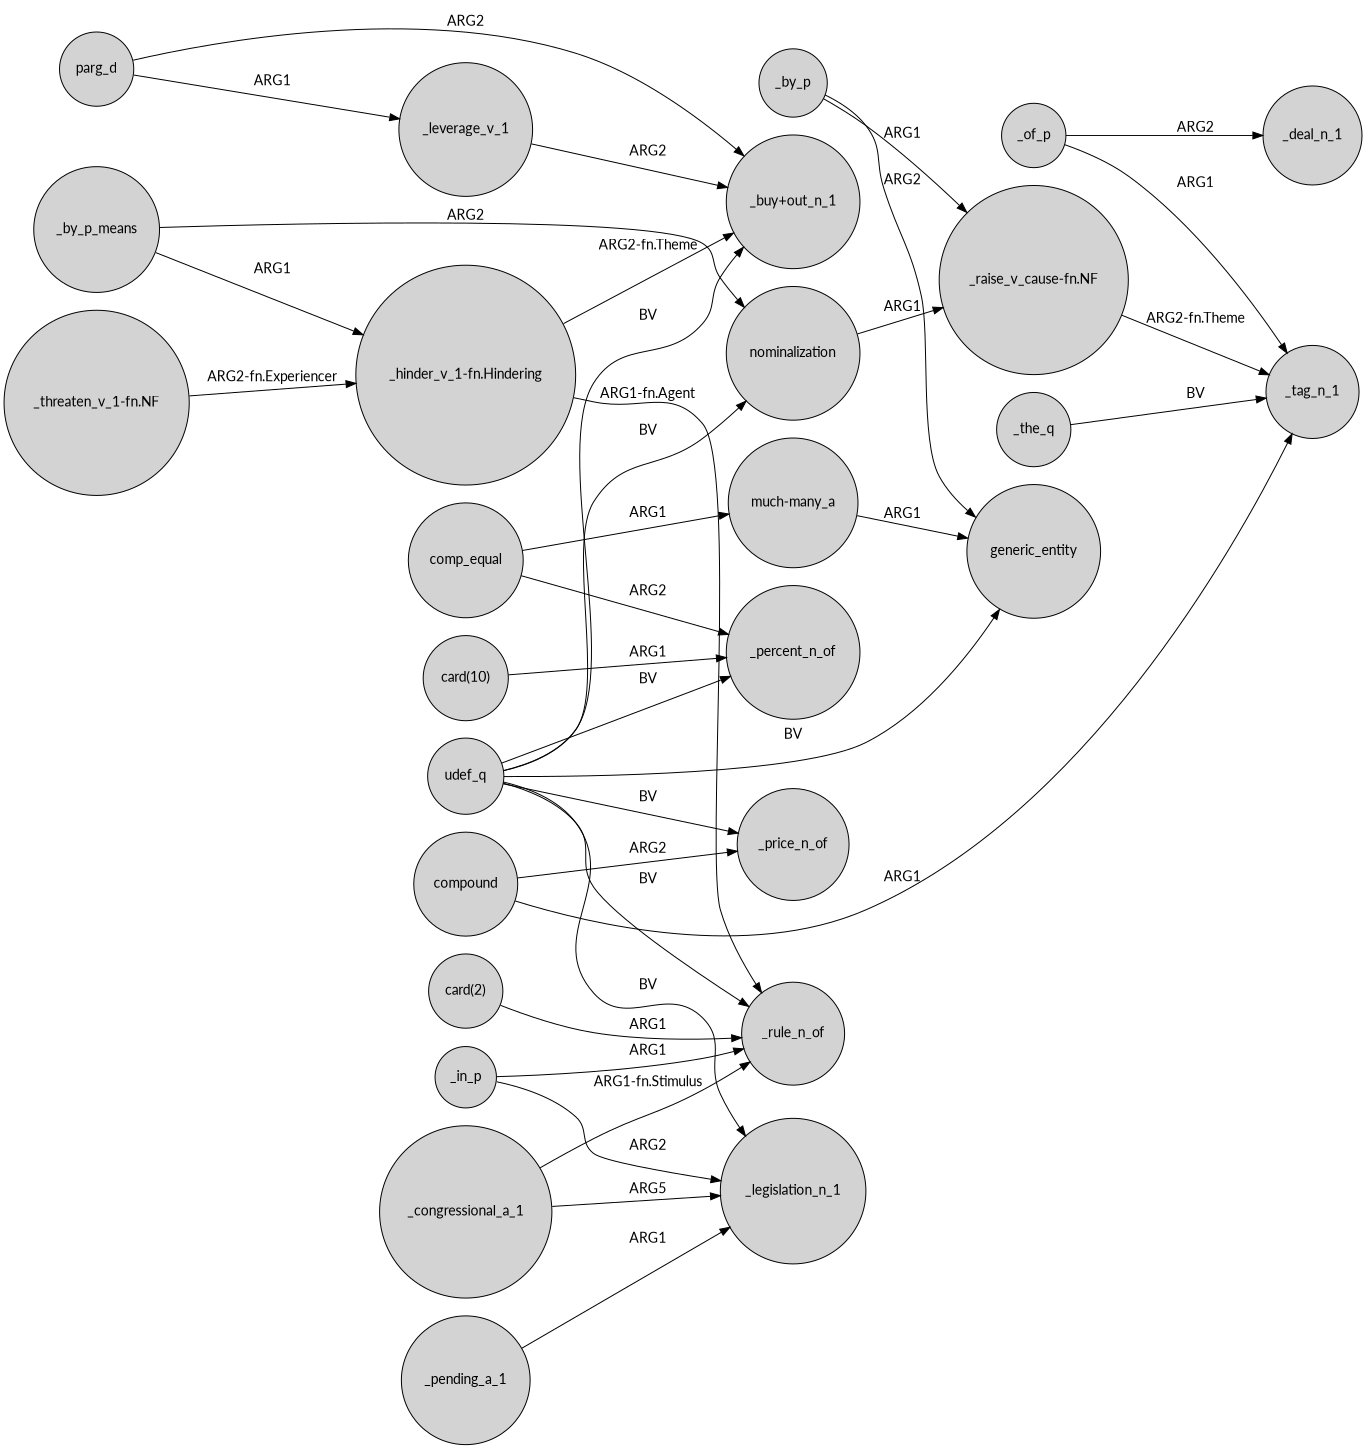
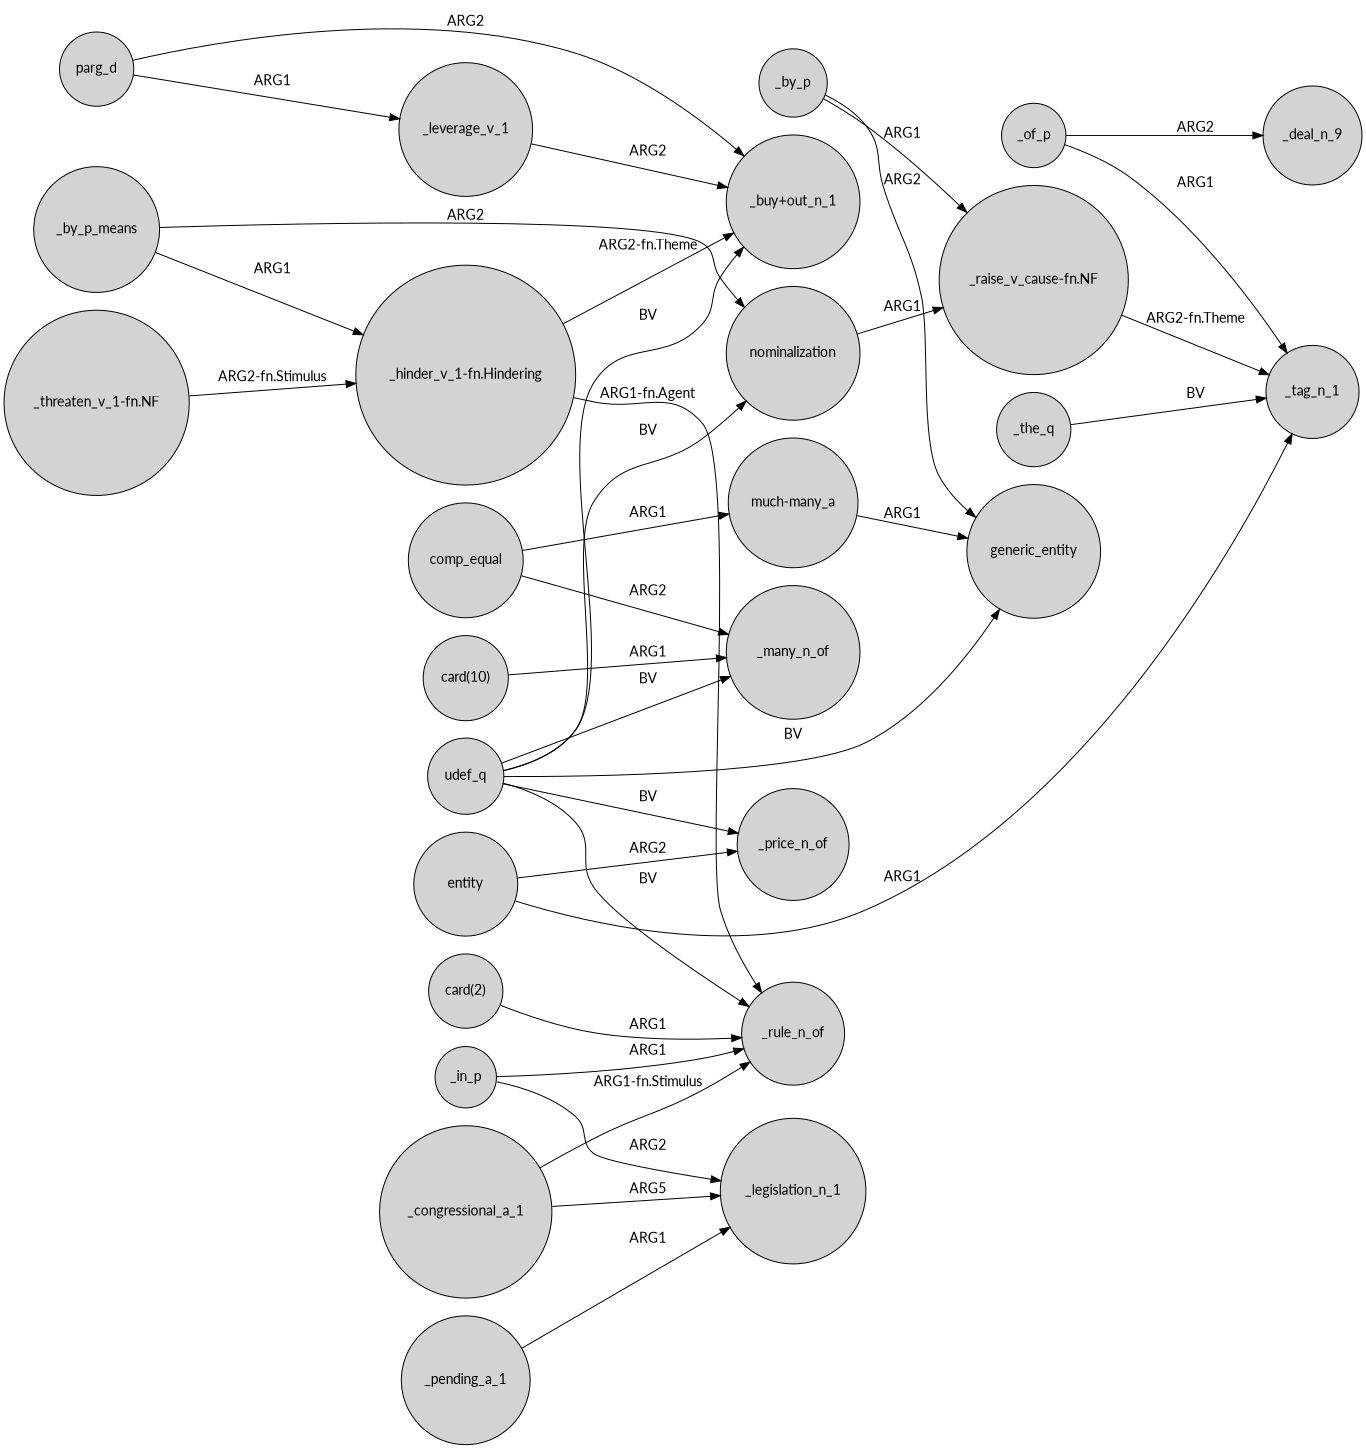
node "_deal_n_1": label "_deal_n_1" -> "_deal_n_9"
edge "_threaten_v_1-fn.NF" -> "_hinder_v_1-fn.Hindering": label "ARG2-fn.Experiencer" -> "ARG2-fn.Stimulus"
node "_percent_n_of": label "_percent_n_of" -> "_many_n_of"
node "compound": label "compound" -> "entity"
edge "udef_q" -> "_legislation_n_1": removed, label "BV"
